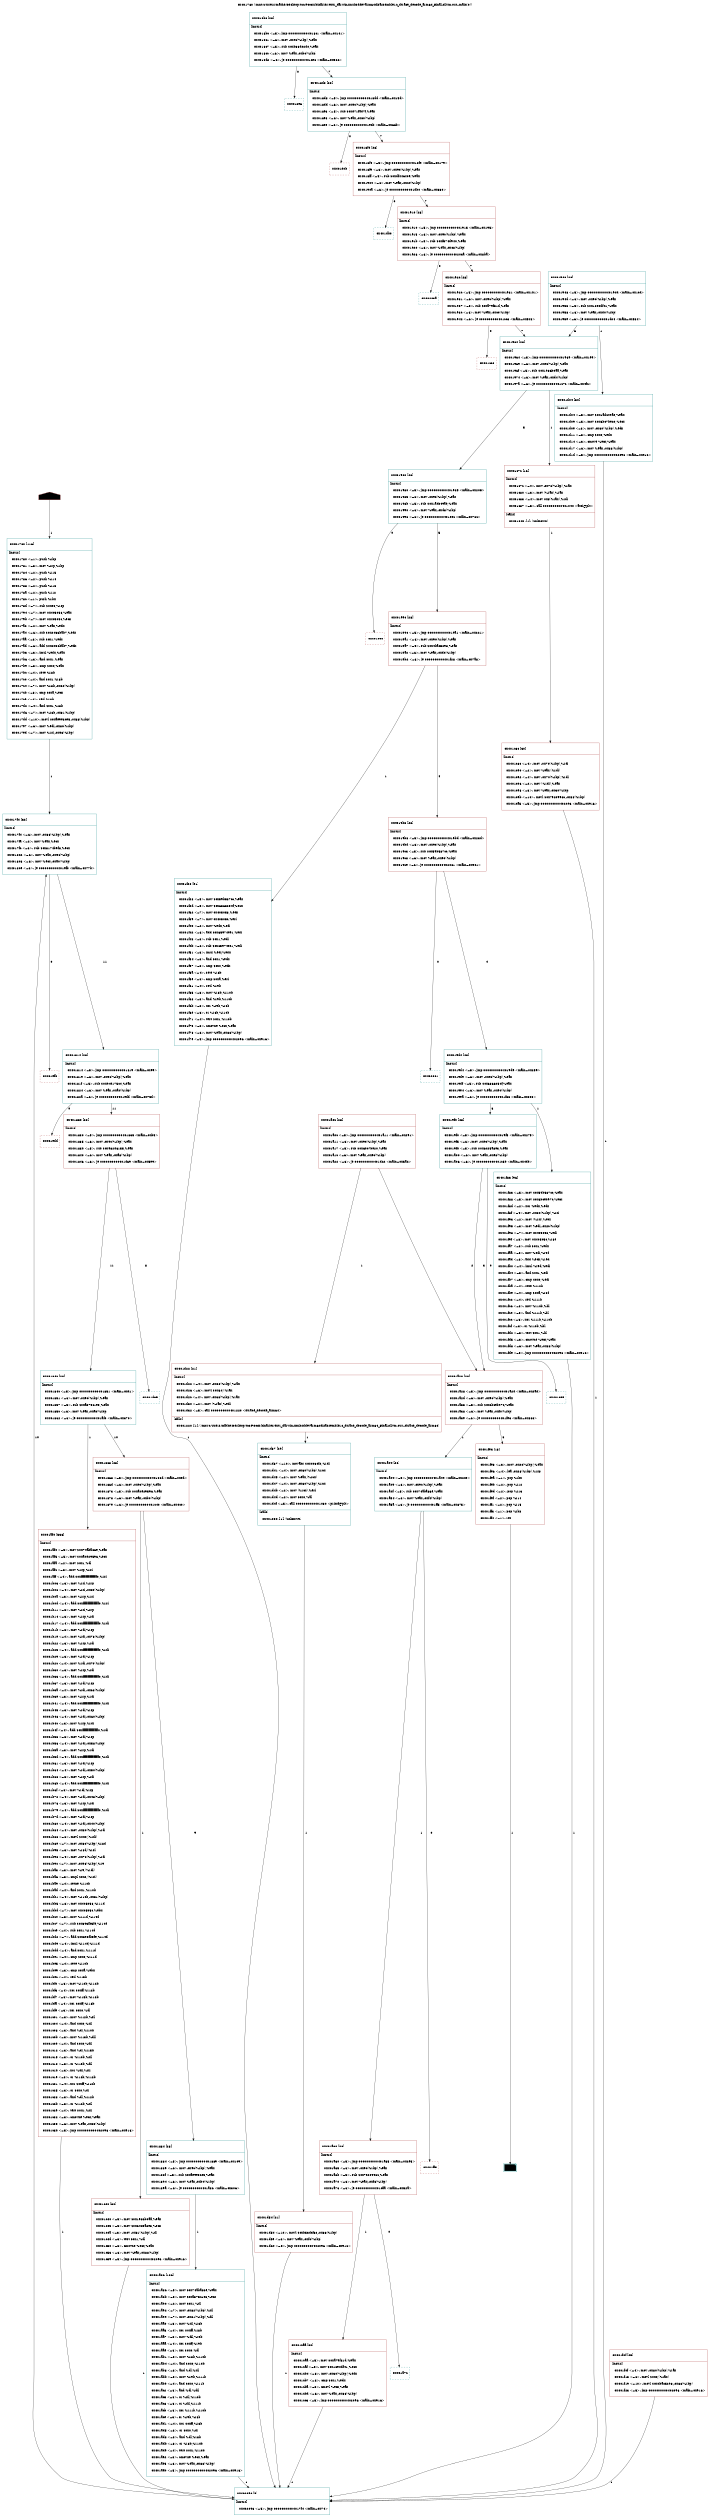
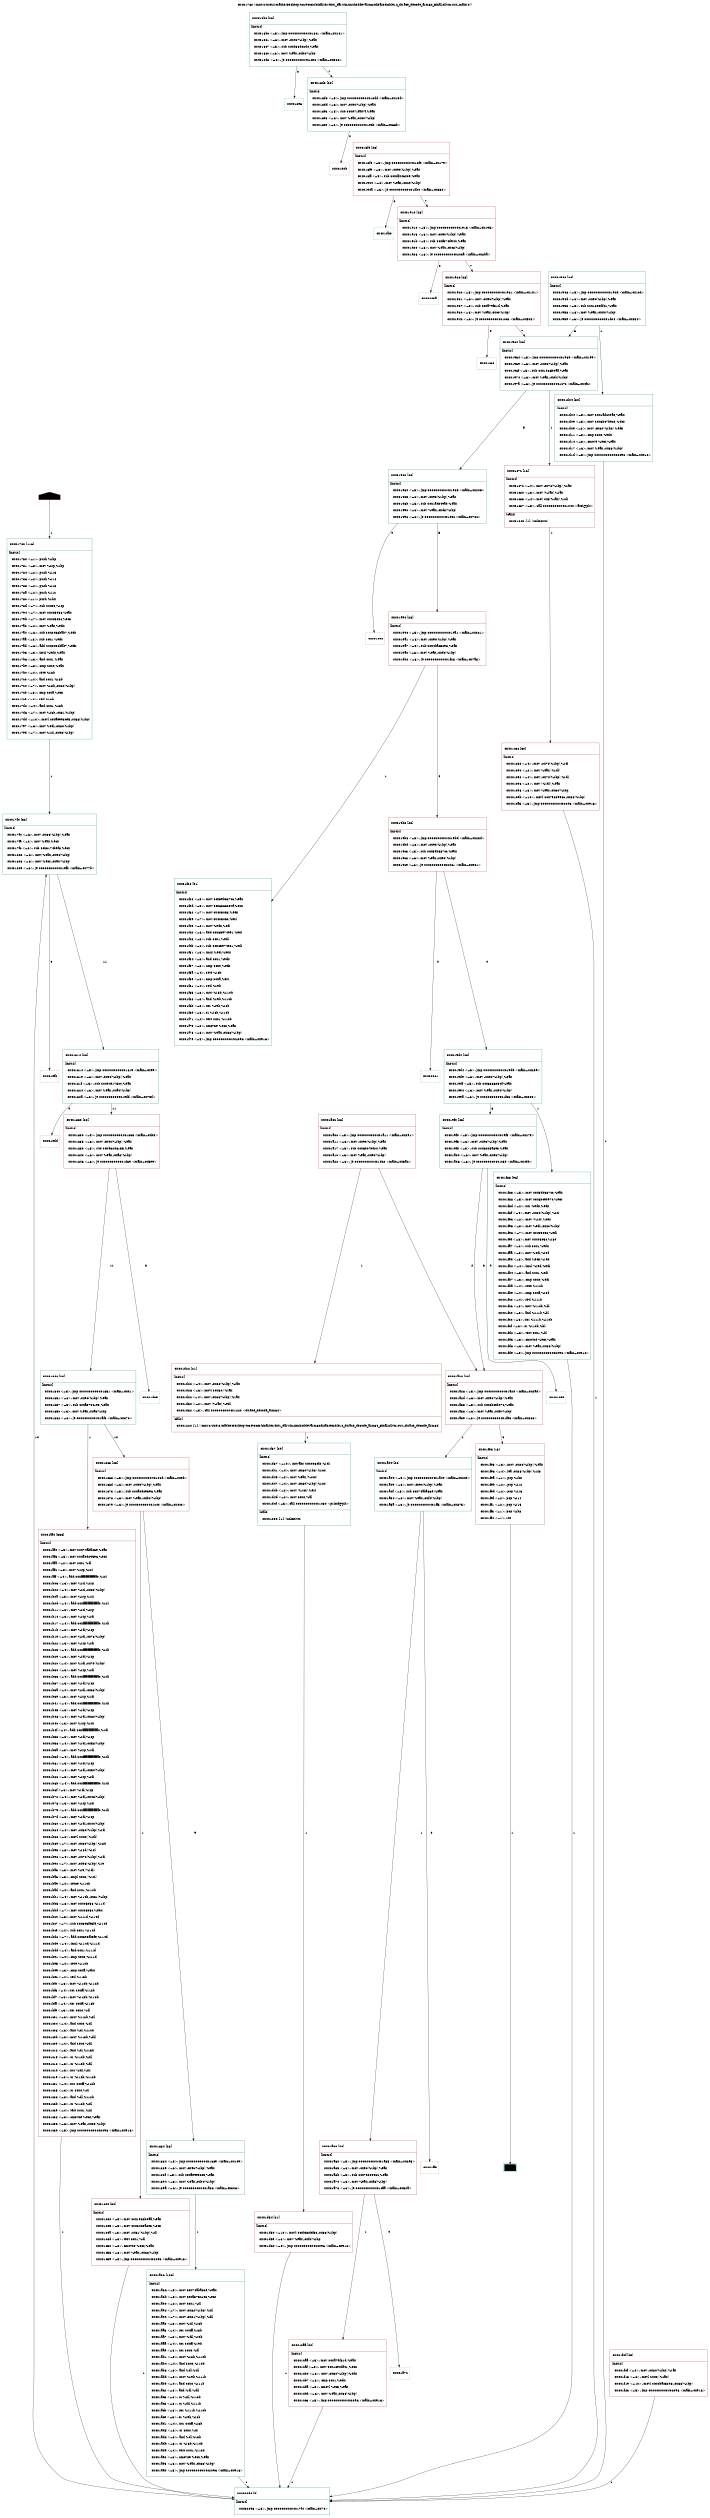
edge "0x4018d8 [28]" -> "0x4018f4 [28]": removed, label "7"
edge "0x401f28 [91]" -> "0x402096 [5]": removed, label "1"
